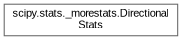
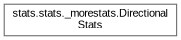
node "scipy.stats._morestats.Directional Stats": label "scipy.stats._morestats.Directional Stats" -> "stats.stats._morestats.Directional Stats"
